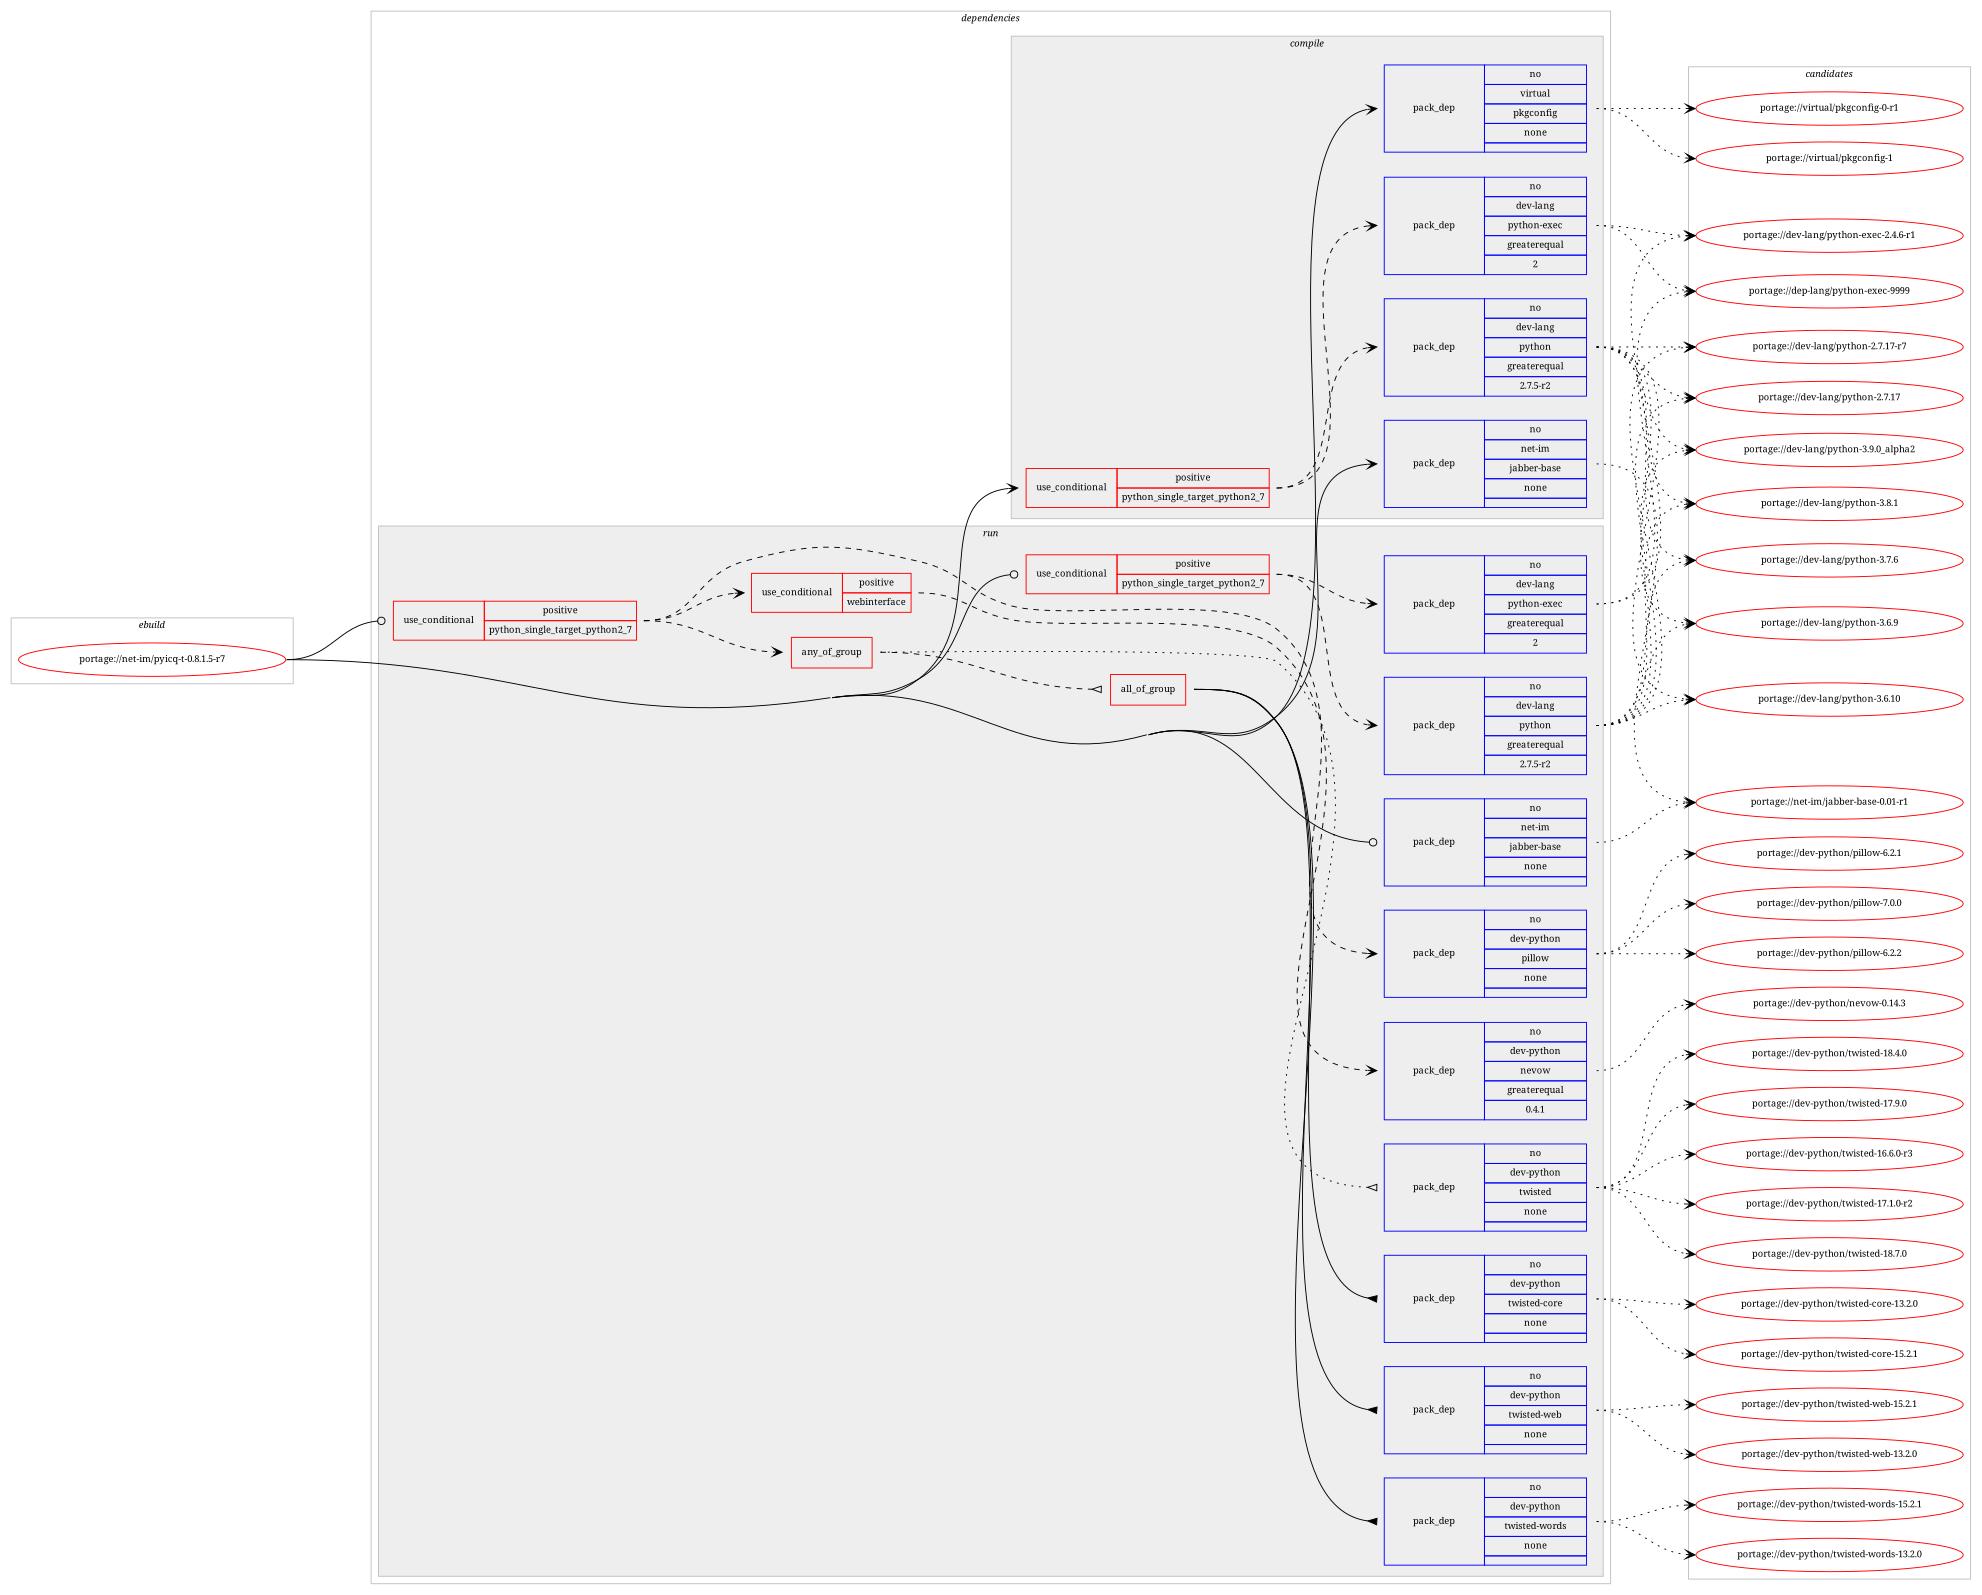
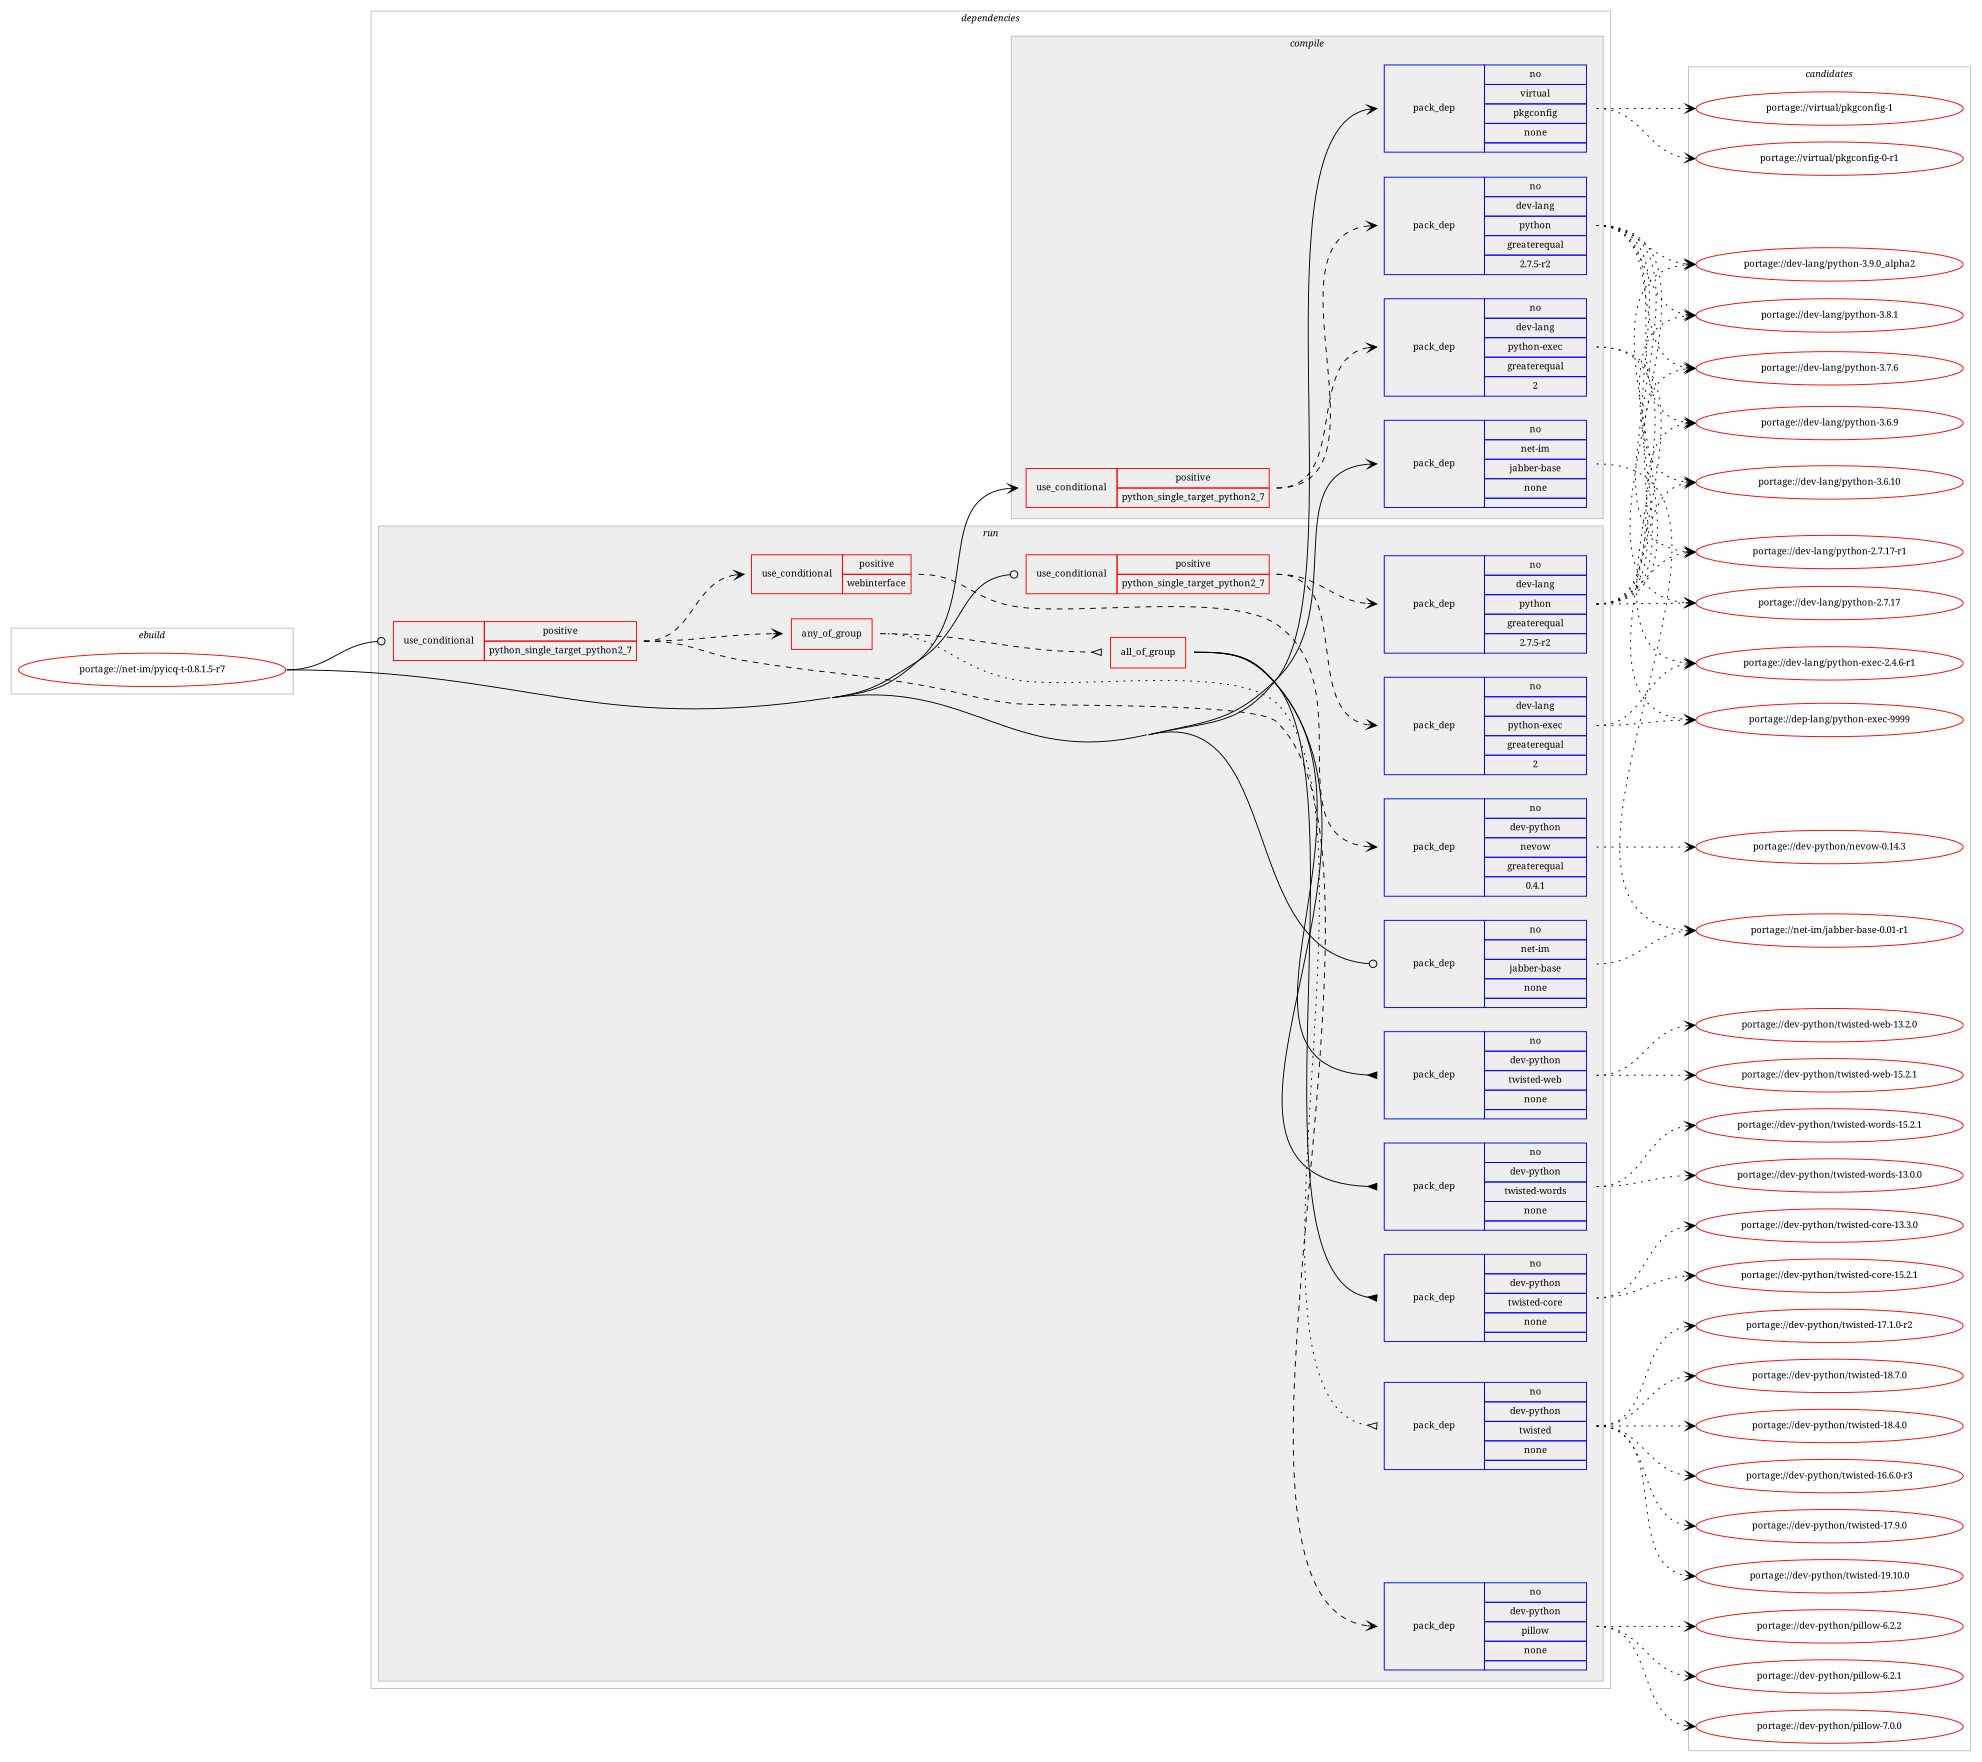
node "portage://dev-lang/python-2.7.17-r7": label "portage://dev-lang/python-2.7.17-r7" -> "portage://dev-lang/python-2.7.17-r1"
node "portage://dev-python/twisted-core-13.2.0": label "portage://dev-python/twisted-core-13.2.0" -> "portage://dev-python/twisted-core-13.3.0"
node "portage://dev-python/twisted-words-13.2.0": label "portage://dev-python/twisted-words-13.2.0" -> "portage://dev-python/twisted-words-13.0.0"
node "portage://dev-python/twisted-19.10.0": added
